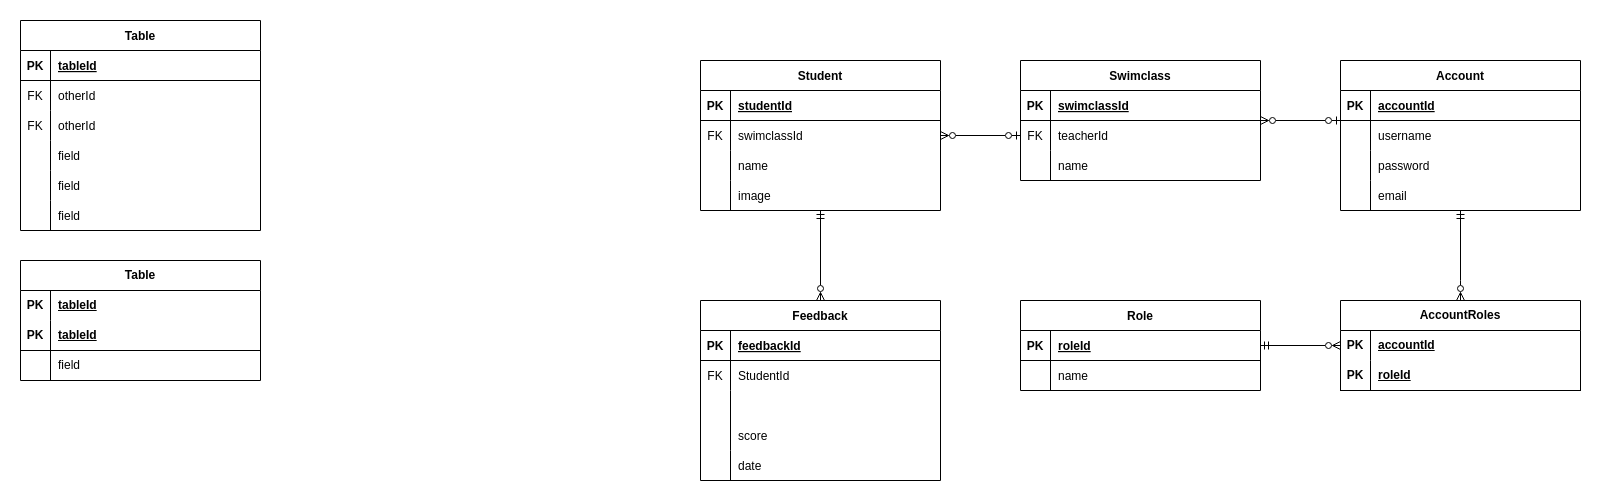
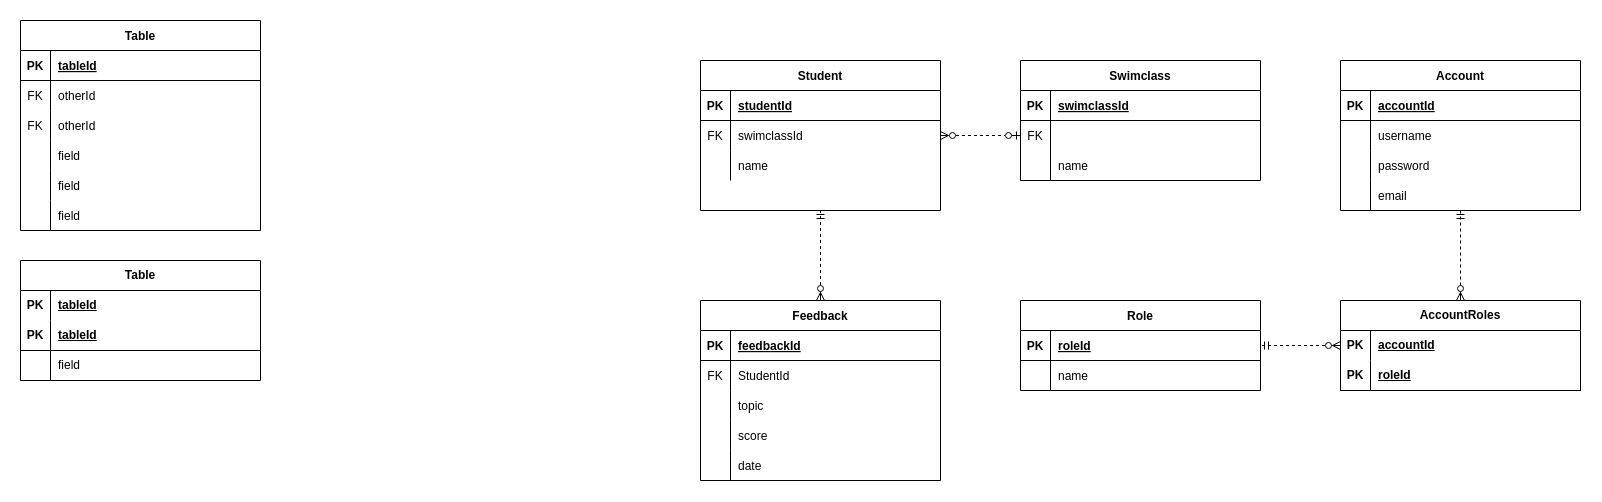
edge "Swimclass" -- "Account": removed
edge "Swimclass" -- "Student": style solid -> dashed
node "teacherId": removed
node "image": removed
edge "Student" -- "Feedback": style solid -> dashed
edge "Account" -- "AccountRoles": style solid -> dashed
edge "Role" -- "AccountRoles": style solid -> dashed
node "topic": added
